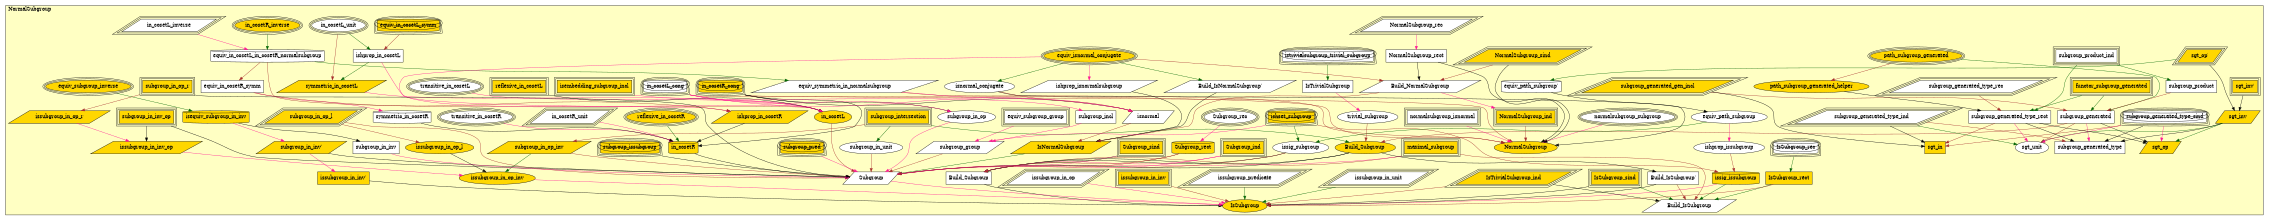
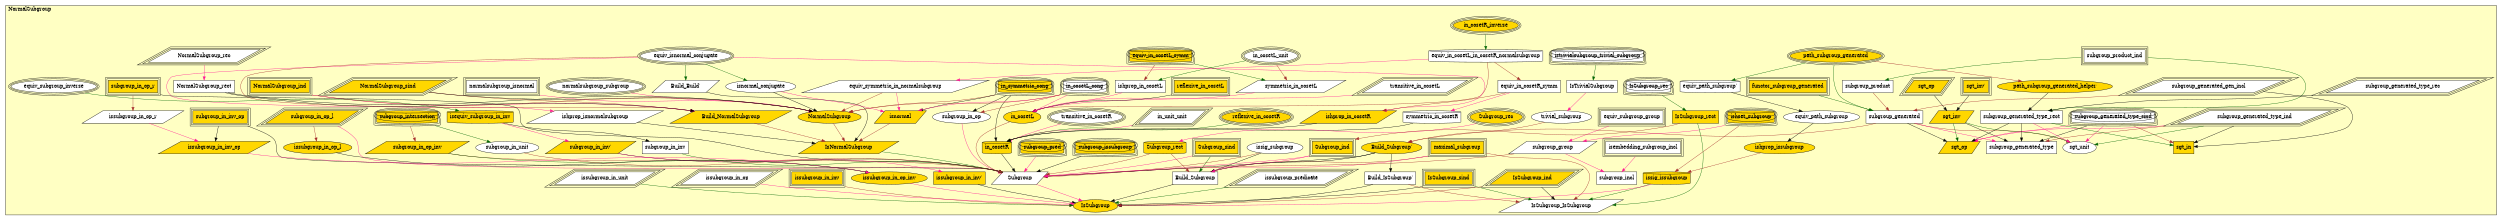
node "in_cosetL_inverse": removed
node "equiv_isnormal_conjugate": fillcolor gold -> white
edge "sgt_op'" -> "equiv_path_subgroup'": now "path_subgroup_generated" -> "equiv_path_subgroup'"
edge "ishprop_in_cosetL" -> "symmetric_in_cosetL": now "equiv_in_cosetL_symm" -> "symmetric_in_cosetL"
edge "equiv_in_cosetL_in_cosetR_normalsubgroup" -> "equiv_symmetric_in_normalsubgroup": color darkgreen -> deeppink
node "equiv_subgroup_inverse": fillcolor gold -> white
node "symmetric_in_cosetL": fillcolor gold -> white
node "transitive_in_cosetL": shape ellipse -> parallelogram
node "isembedding_subgroup_incl": fillcolor gold -> white
node "in_cosetR_cong": label "in_cosetR_cong" -> "in_symmetric_cong"
node "Build_IsNormalSubgroup'": label "Build_IsNormalSubgroup'" -> "Build_Build'"
node "Build_NormalSubgroup": fillcolor white -> gold
node "subgroup_generated_gen_incl": fillcolor gold -> white
edge "isnormal_conjugate" -> "isnormal": color brown -> deeppink
edge "Build_NormalSubgroup" -> "NormalSubgroup_ind": reversed
edge "in_cosetL_cong" -> "subgroup_in_op": color deeppink -> brown
edge "subgroup_generated_type_rec" -> "subgroup_generated_type_rect": color brown -> black
edge "functor_subgroup_generated" -> "subgroup_generated_type_rect": removed
node "issubgroup_in_op_r": fillcolor gold -> white
node "in_cosetR_unit": label "in_cosetR_unit" -> "in_unit_unit"
node "subgroup_intersection": shape box -> cylinder
node "isnormal": fillcolor white -> gold
node "Subgroup_rec": fillcolor white -> gold
edge "subgroup_generated_type_ind" -> "sgt_op": added
edge "equiv_path_subgroup" -> "issig_subgroup": removed
edge "NormalSubgroup" -> "IsNormalSubgroup": added
edge "subgroup_intersection" -> "Build_Subgroup'": removed
edge "equiv_path_subgroup" -> "ishprop_issubgroup": color deeppink -> black
edge "subgroup_incl" -> "subgroup_group": reversed
edge "ishset_subgroup" -> "issig_subgroup": removed
edge "subgroup_generated_type_rect" -> "sgt_in": color brown -> darkgreen
node "ishprop_issubgroup": fillcolor white -> gold
edge "subgroup_in_op_l" -> "Subgroup": color brown -> deeppink
edge "subgroup_in_inv" -> "Subgroup": color deeppink -> darkgreen
node "IsTrivialSubgroup_ind": label "IsTrivialSubgroup_ind" -> "IsSubgroup_ind"
edge "IsSubgroup_rect" -> "IsSubgroup": now "IsSubgroup_rect" -> "Subgroup_ind"
node "Build_IsSubgroup": label "Build_IsSubgroup" -> "IsSubgroup_IsSubgroup"
